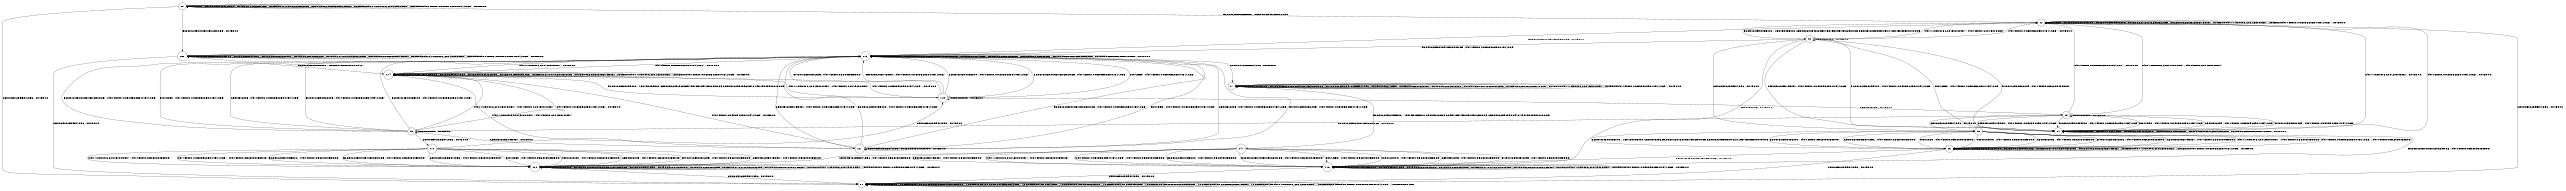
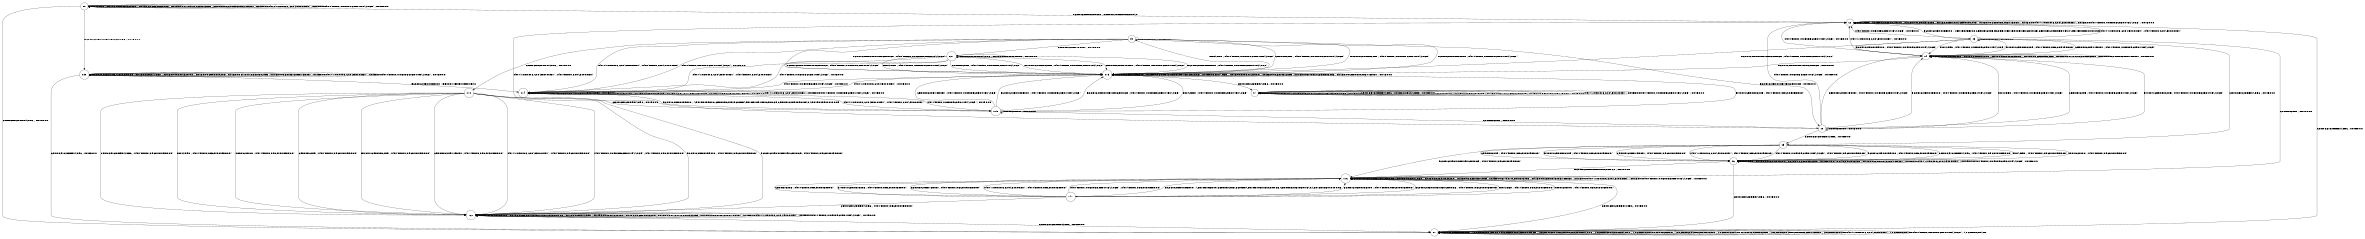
edge "s2" -> "s13": now "s4" -> "s13"
edge "s7" -> "s47": now "s16" -> "s47"
edge "s8" -> "s9": reversed
edge "s6" -> "s5": removed, label "ECDH_CLIENT_HELLO / SERVER_HELLO,CERTIFICATE,ECDHE_SERVER_KEY_EXCHANGE,CERTIFICATE_REQUEST,SERVER_HELLO_DONE"
